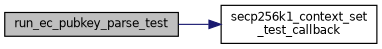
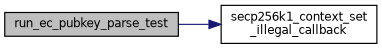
node "secp256k1_context_set _test_callback": label "secp256k1_context_set _test_callback" -> "secp256k1_context_set _illegal_callback"
